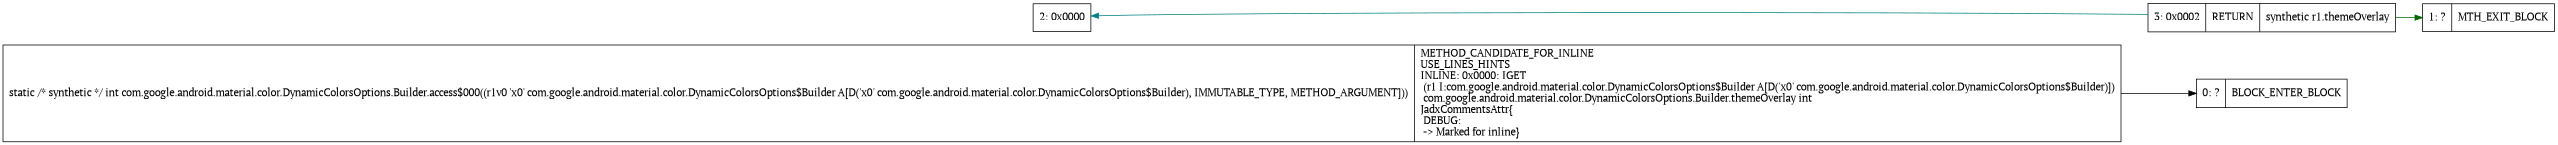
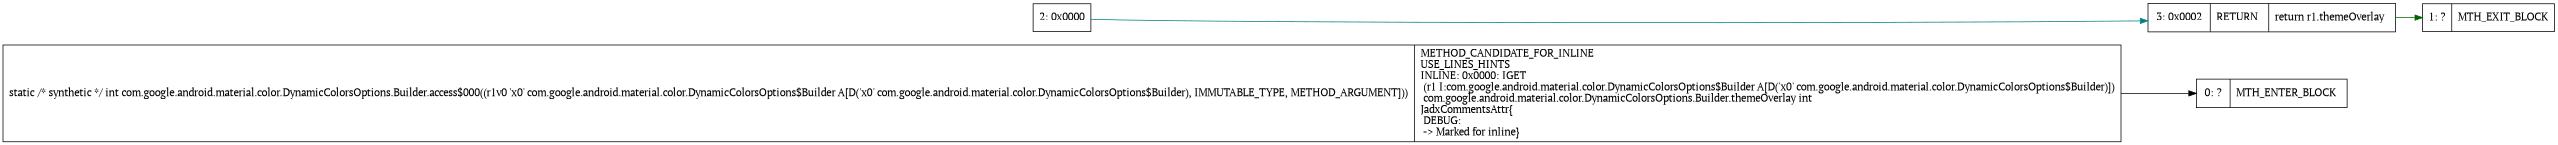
edge "3: 0x0002" -> "2: 0x0000": reversed
node "3: 0x0002": text "synthetic r1.themeOverlay" -> "return r1.themeOverlay"
node "0: ?": text "BLOCK_ENTER_BLOCK" -> "MTH_ENTER_BLOCK"
